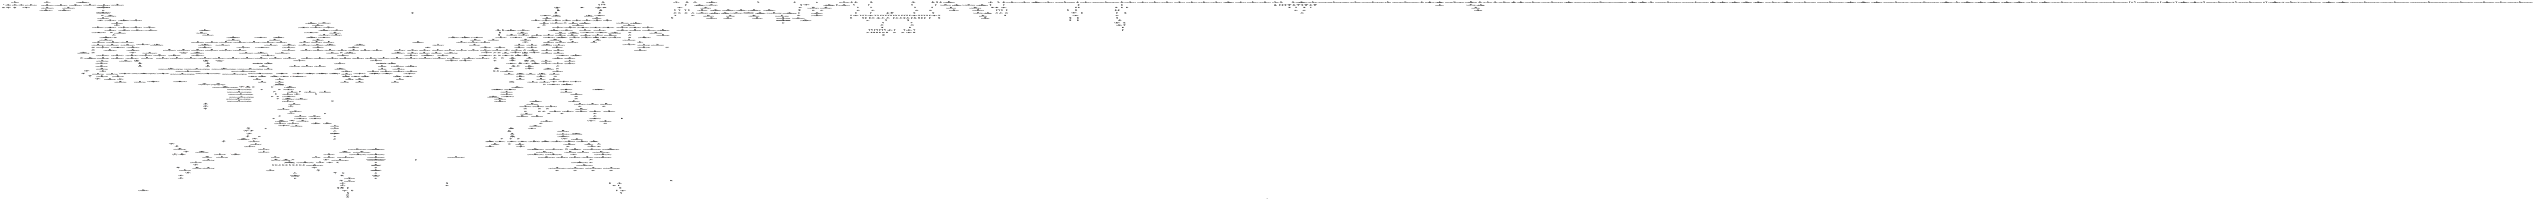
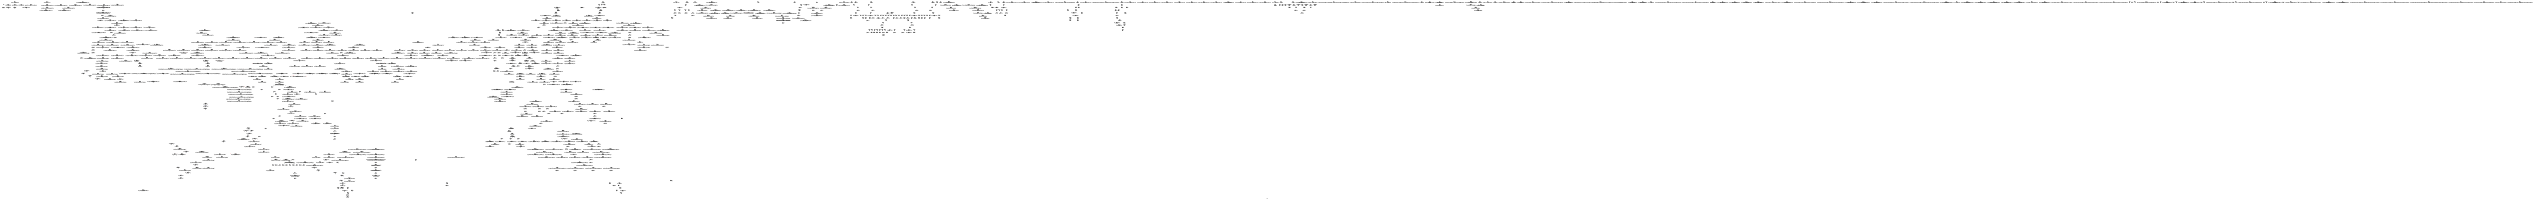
node "NodeID: 328": removed
